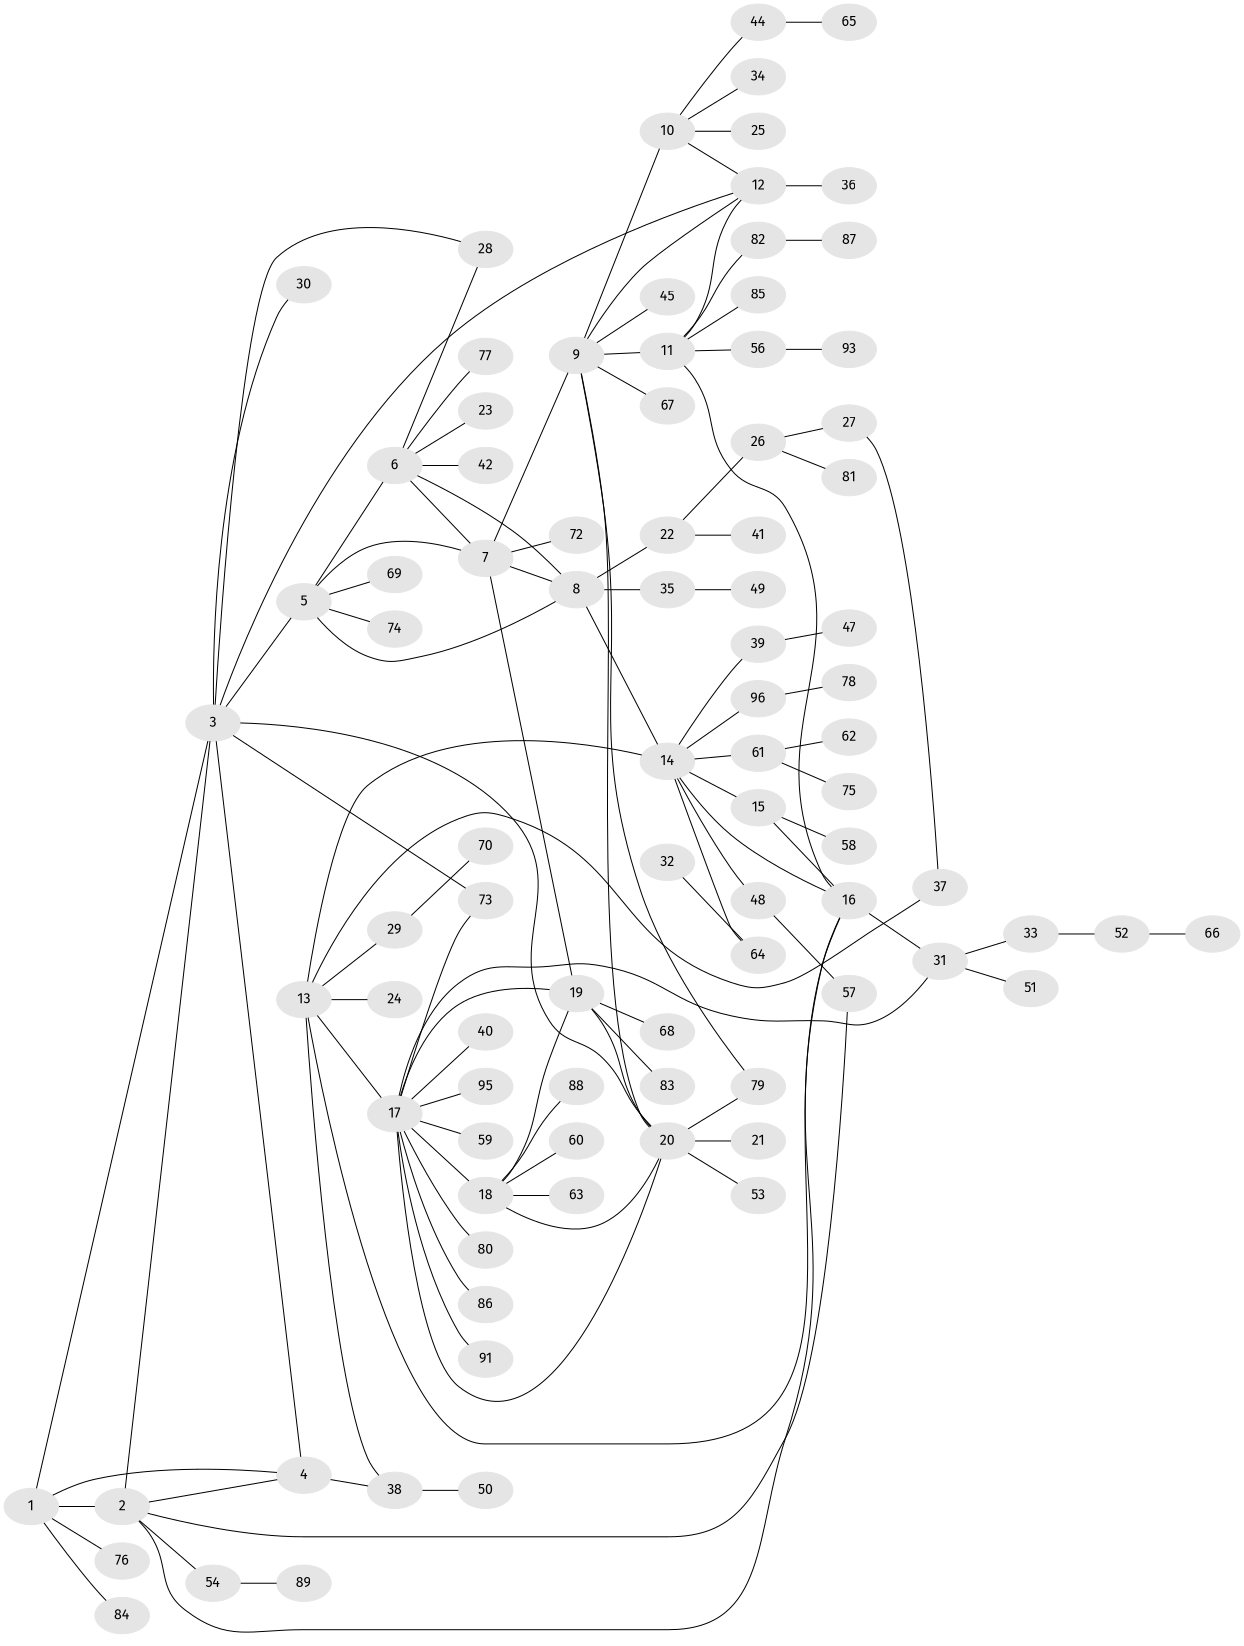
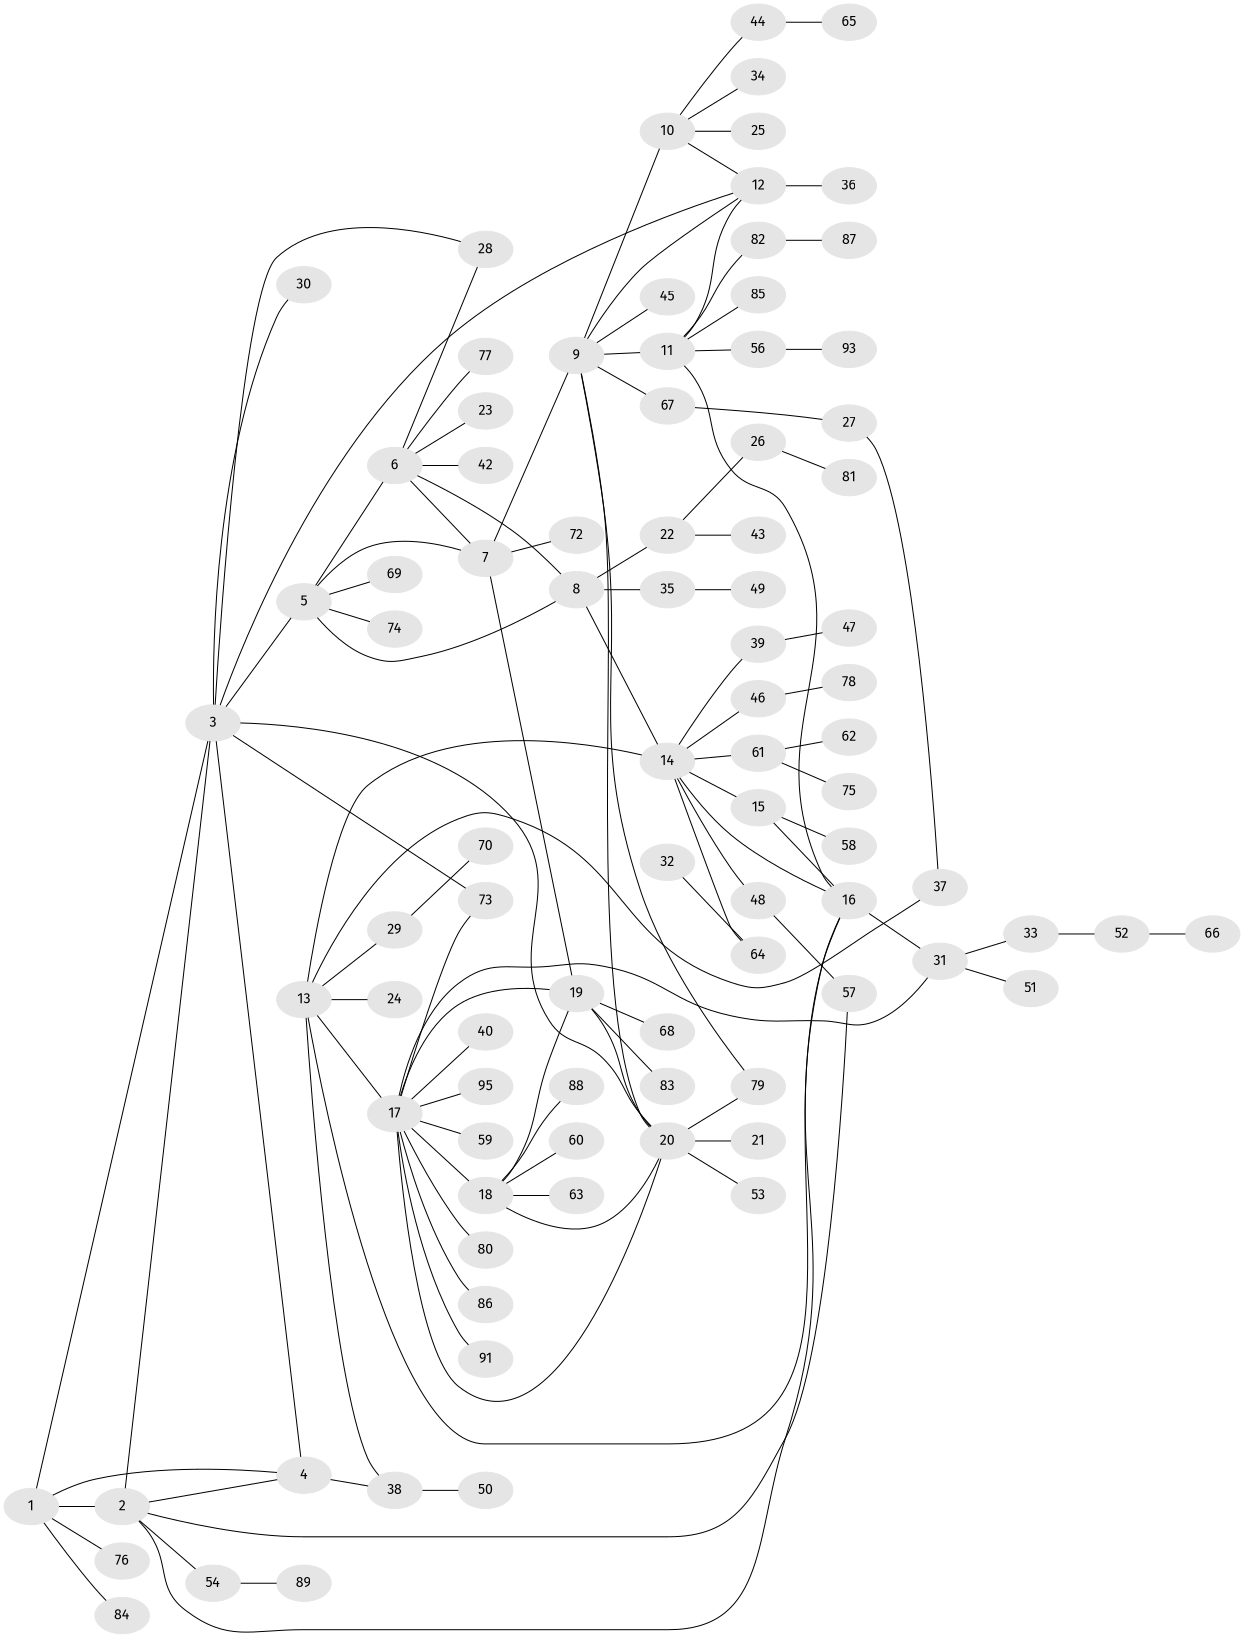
edge "27" -- "26": now "27" -- "67"
node "41": label "41" -> "43"
edge "7" -- "8": removed
node "96": label "96" -> "46"
